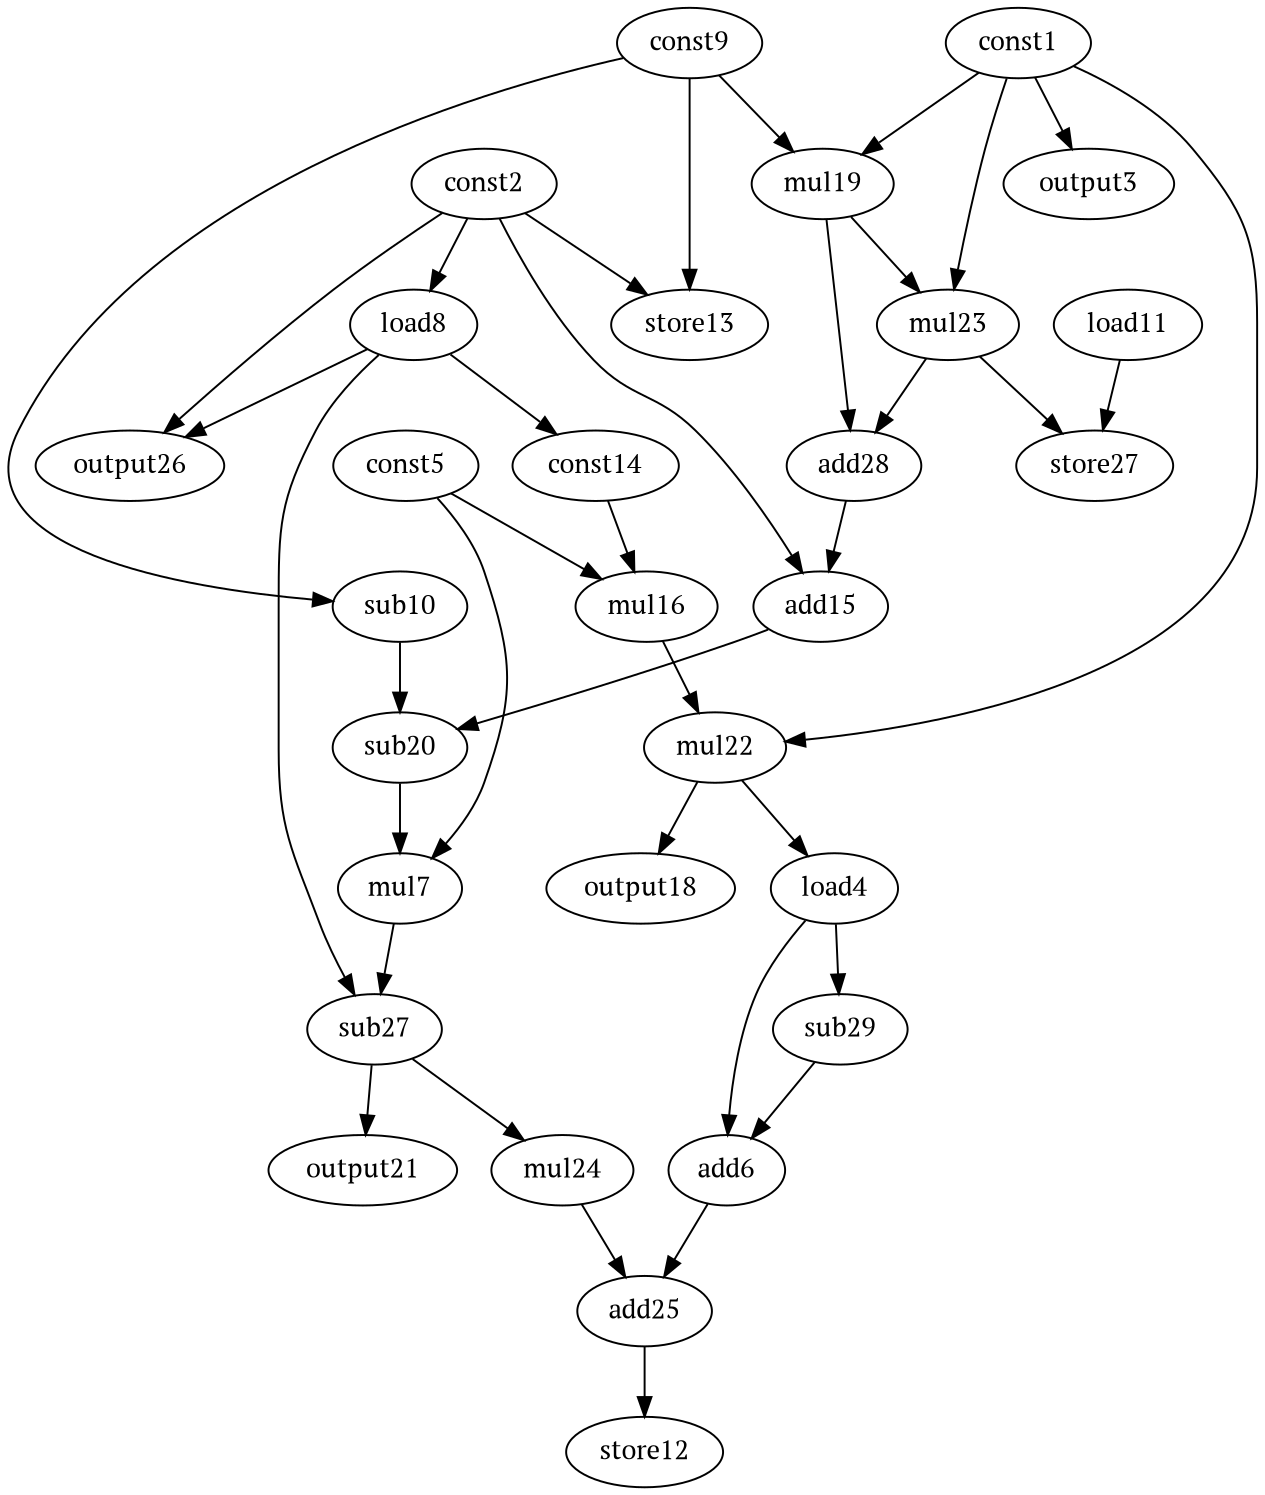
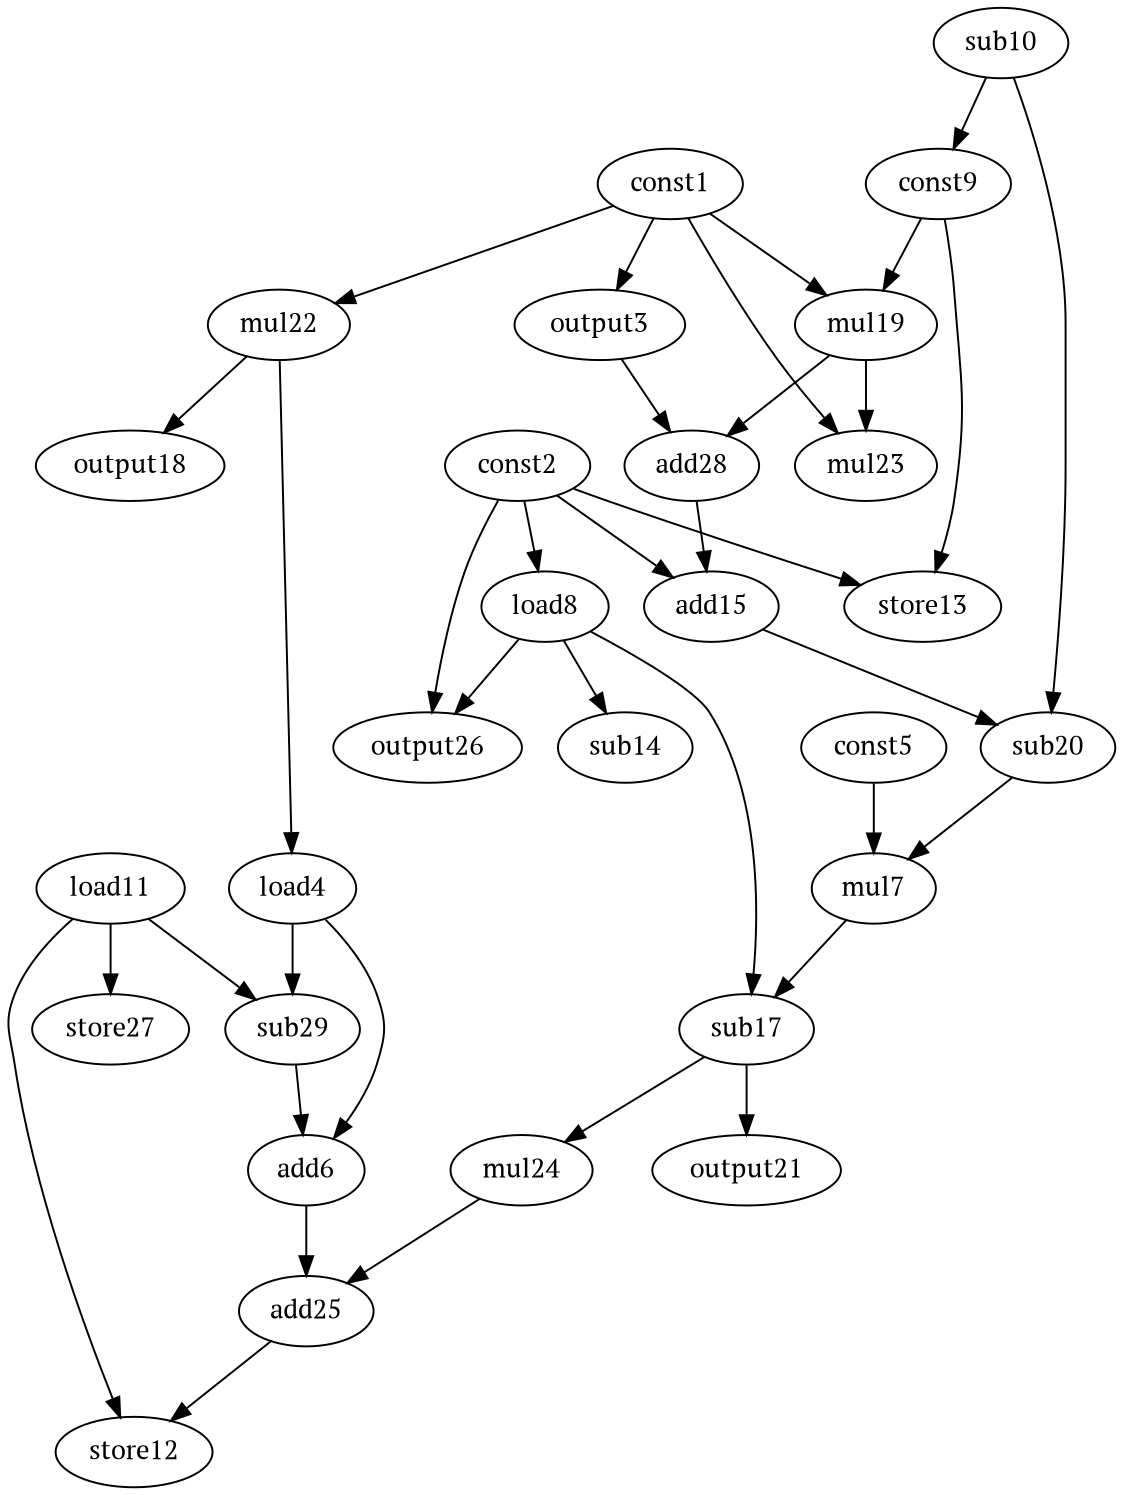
edge "const9" -> "sub10": reversed
edge "mul23" -> "add28": now "output3" -> "add28"
edge "mul23" -> "store27": removed
node "const14": label "const14" -> "sub14"
node "mul16": removed
edge "load11" -> "sub29": added
node "sub27": label "sub27" -> "sub17"
edge "load11" -> "store12": added
